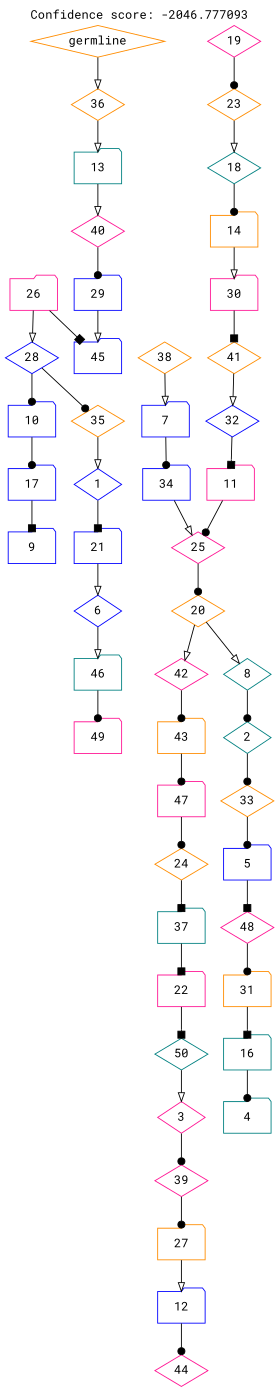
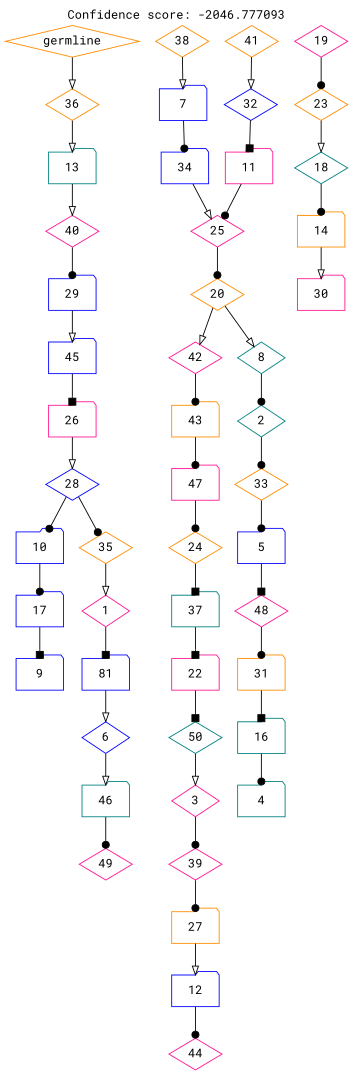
edge "30" -> "41": removed
edge "26" -> "45": reversed
node "1": color blue -> deeppink
node "21": label "21" -> "81"
node "49": shape folder -> diamond
